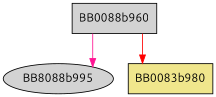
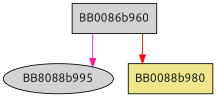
node "BB0088b960": label "BB0088b960" -> "BB0086b960"
node "BB0083b980": label "BB0083b980" -> "BB0088b980"
